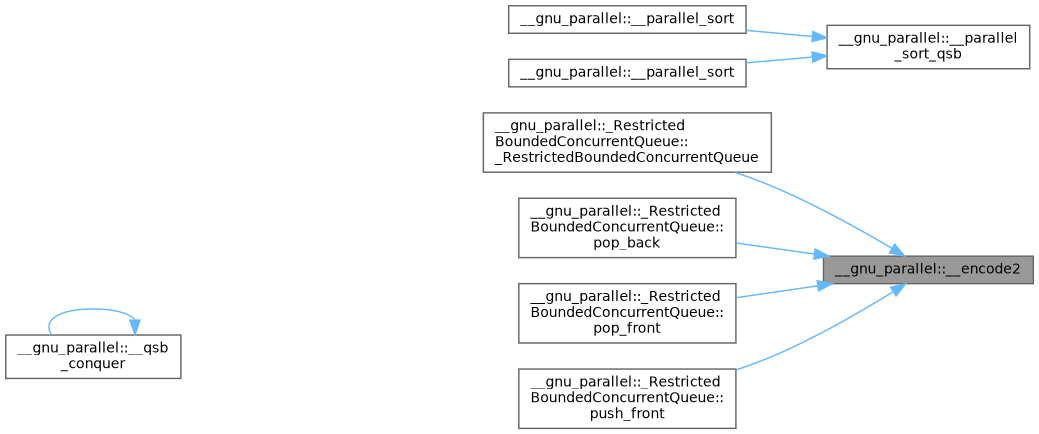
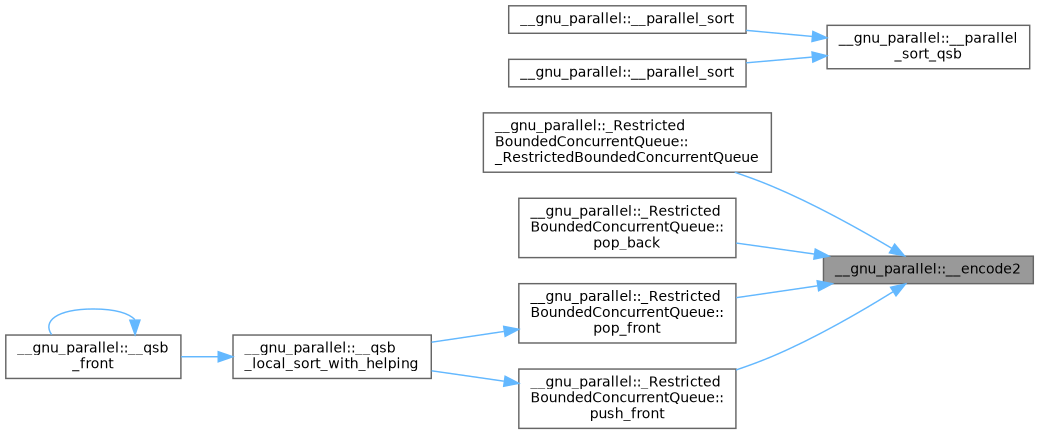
node "__gnu_parallel::__qsb _conquer": label "__gnu_parallel::__qsb _conquer" -> "__gnu_parallel::__qsb _front"
node "__gnu_parallel::__qsb _local_sort_with_helping": added
